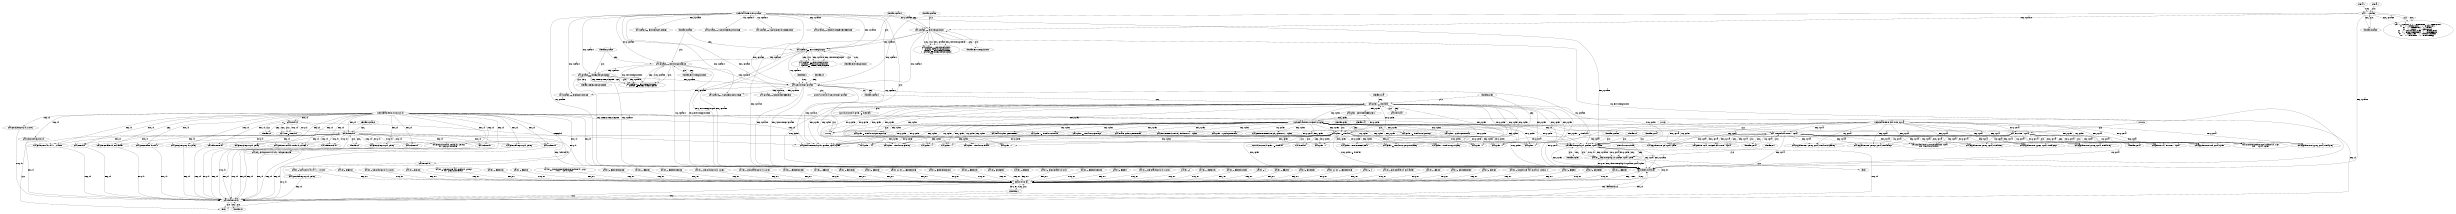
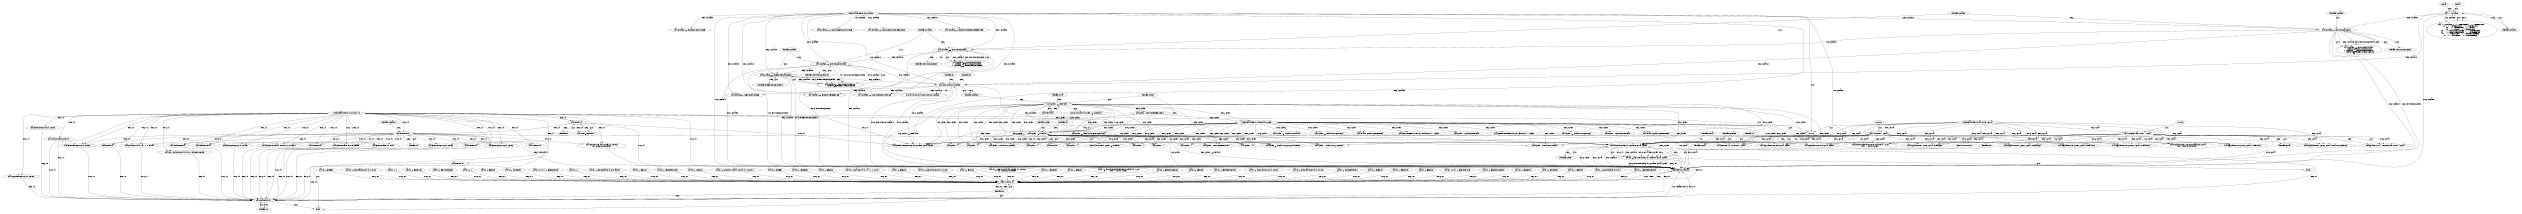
edge "(Call,optname == IP_MULTICAST_ALL)" -> "(Call,ip_mroute_opt(optname))": removed, label "DDG: optname"
edge "(Call,lock_sock(sk))" -> "(Call,ip_mc_source(add, omode, sk, &mreqs, 0))": label "DDG: sk" -> "ALL: sk"
node "(ControlStructure,break;)": label "(ControlStructure,break;)" -> "(ControlStructure,err;)"
